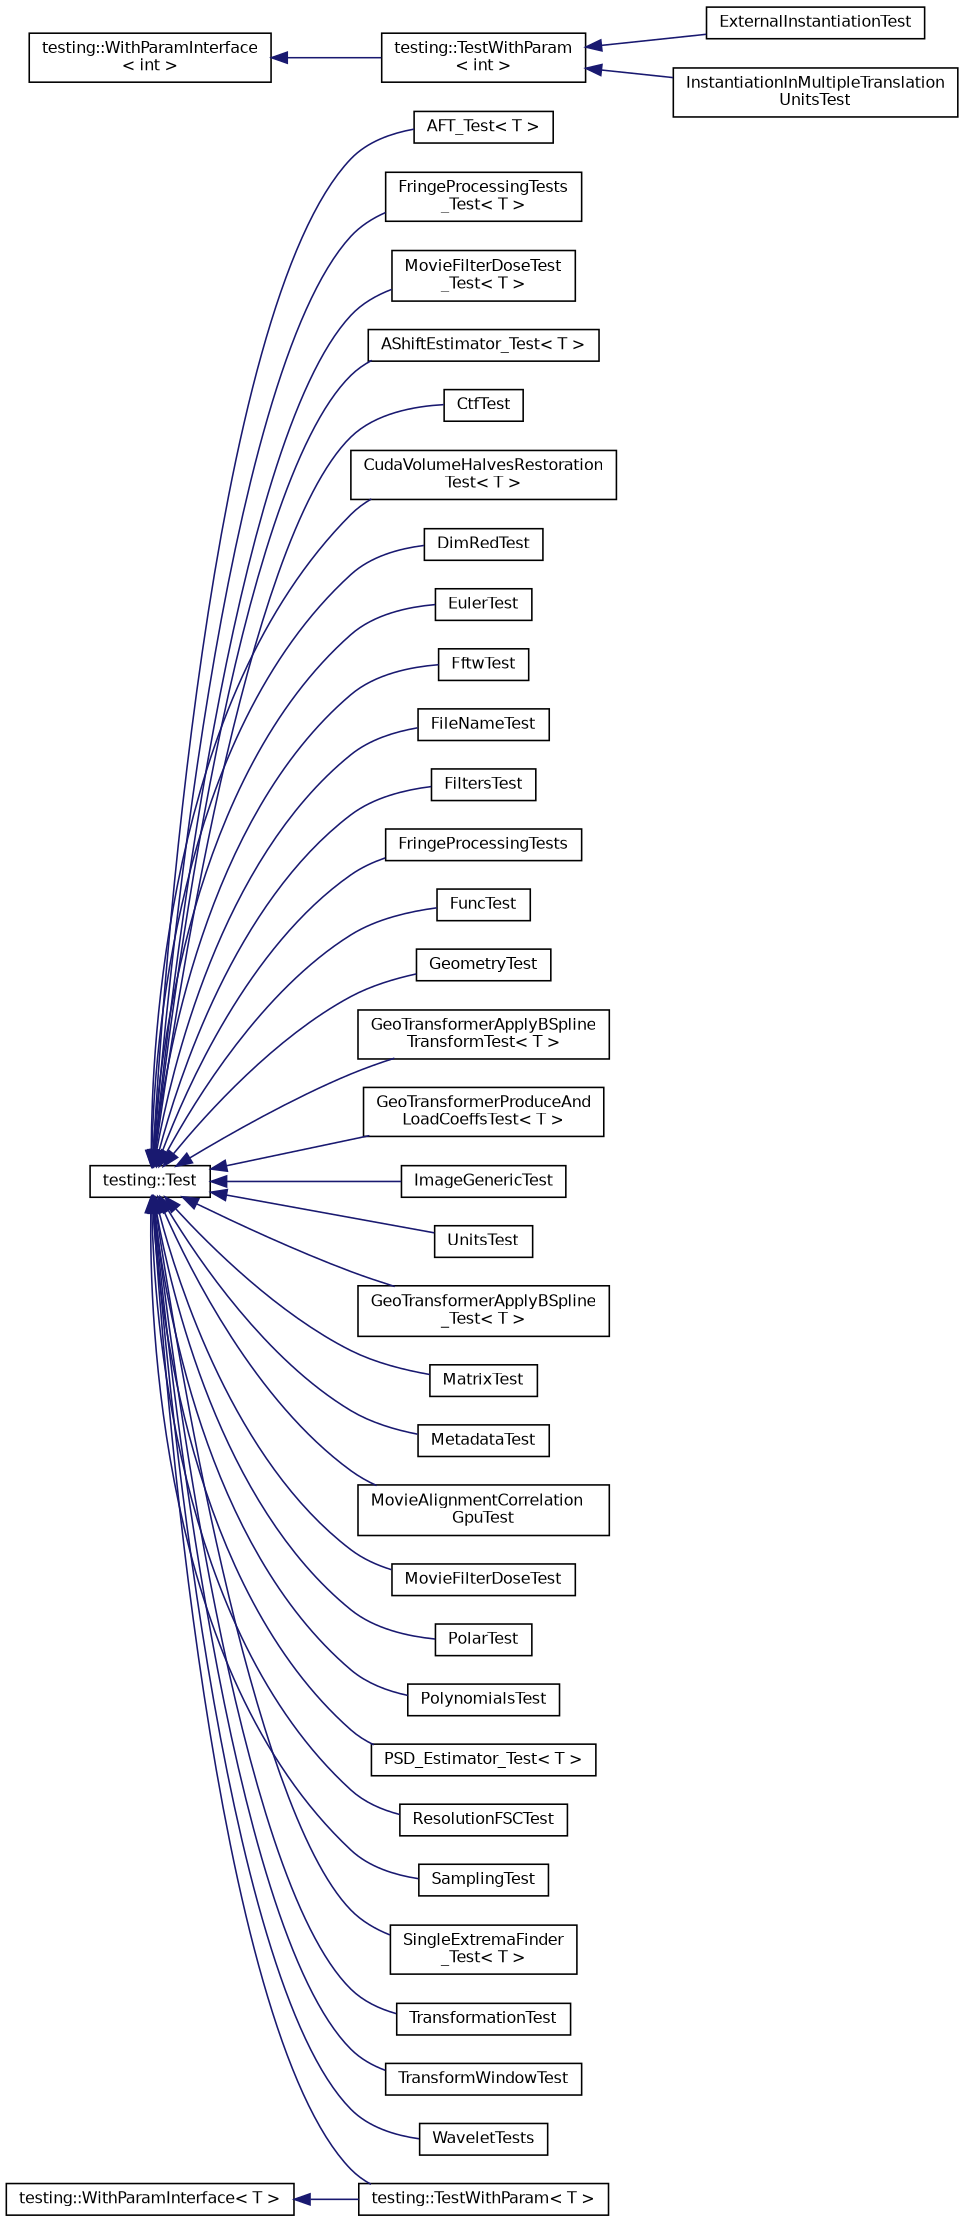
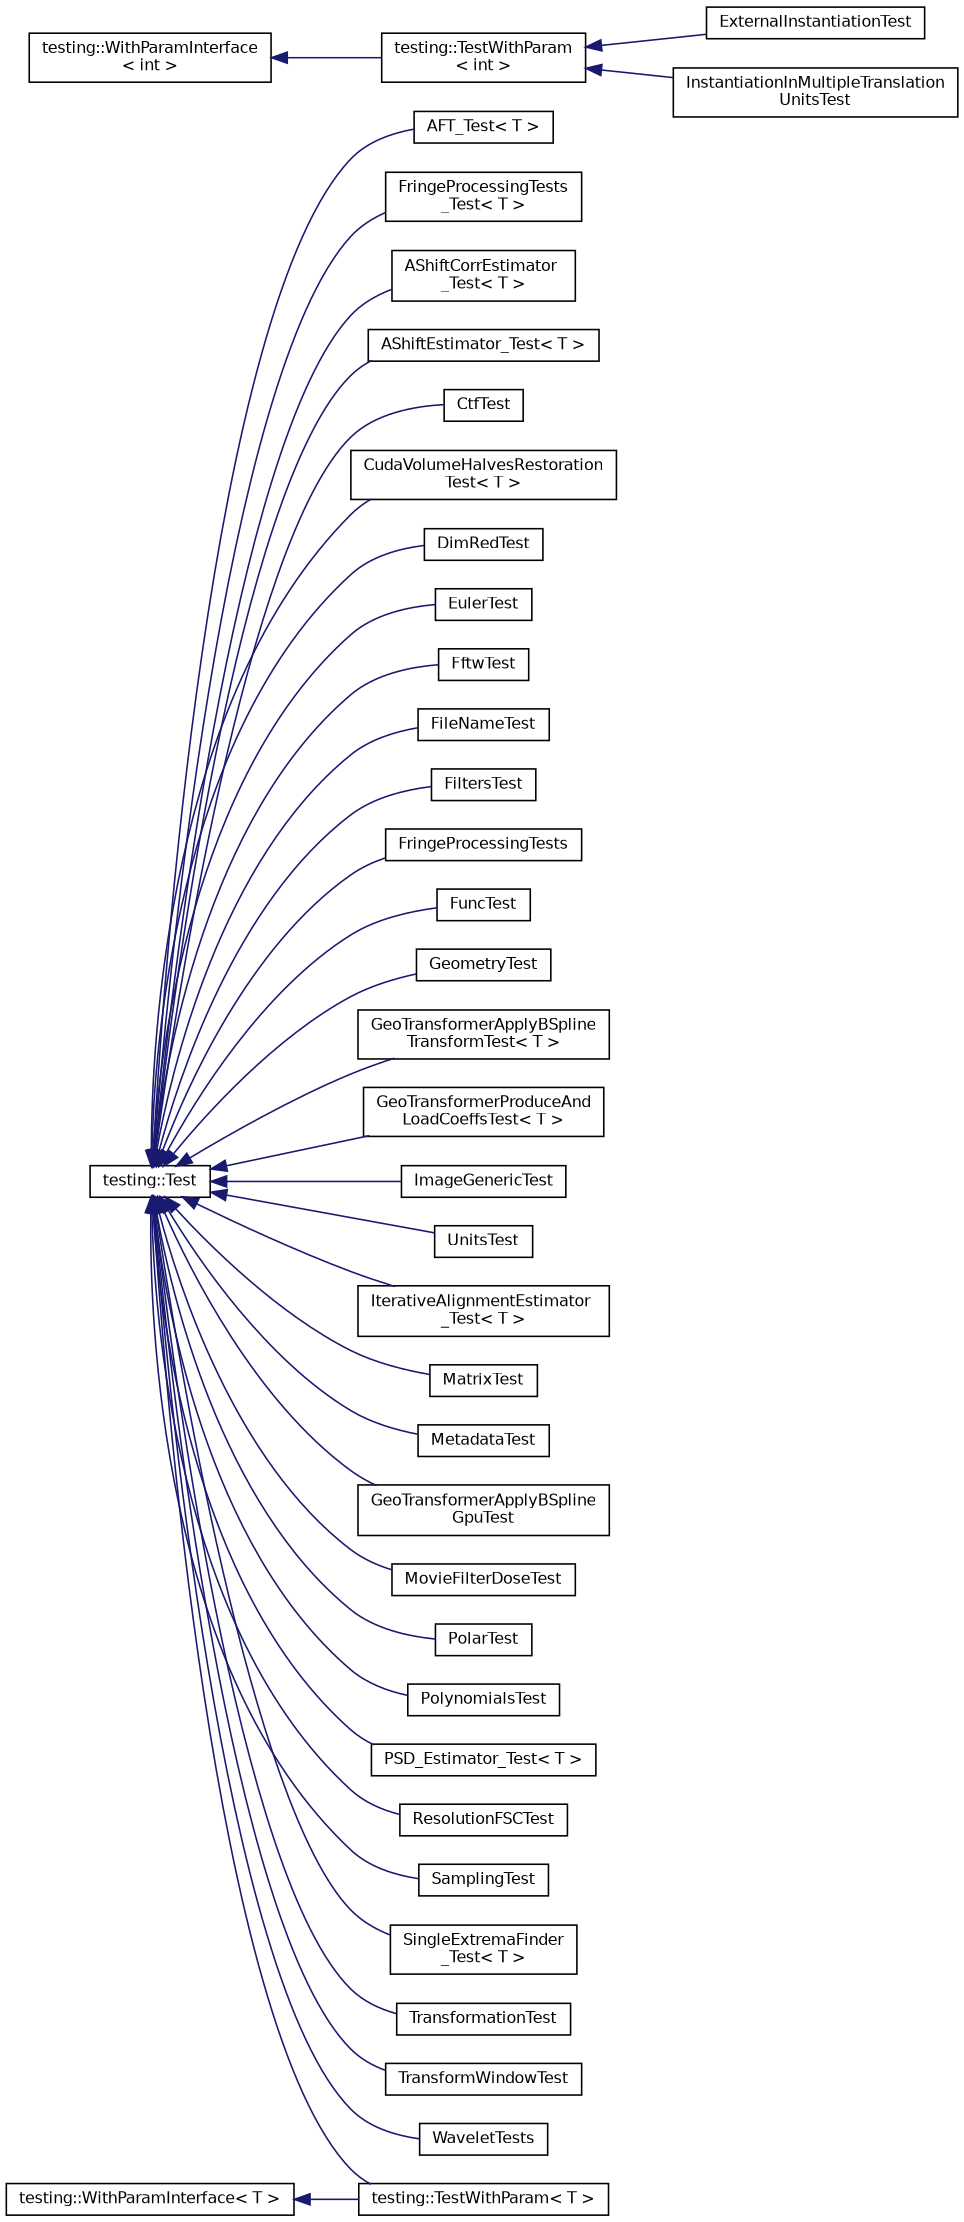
node "MovieFilterDoseTest _Test< T >": label "MovieFilterDoseTest _Test< T >" -> "AShiftCorrEstimator _Test< T >"
node "GeoTransformerApplyBSpline _Test< T >": label "GeoTransformerApplyBSpline _Test< T >" -> "IterativeAlignmentEstimator _Test< T >"
node "MovieAlignmentCorrelation GpuTest": label "MovieAlignmentCorrelation GpuTest" -> "GeoTransformerApplyBSpline GpuTest"
